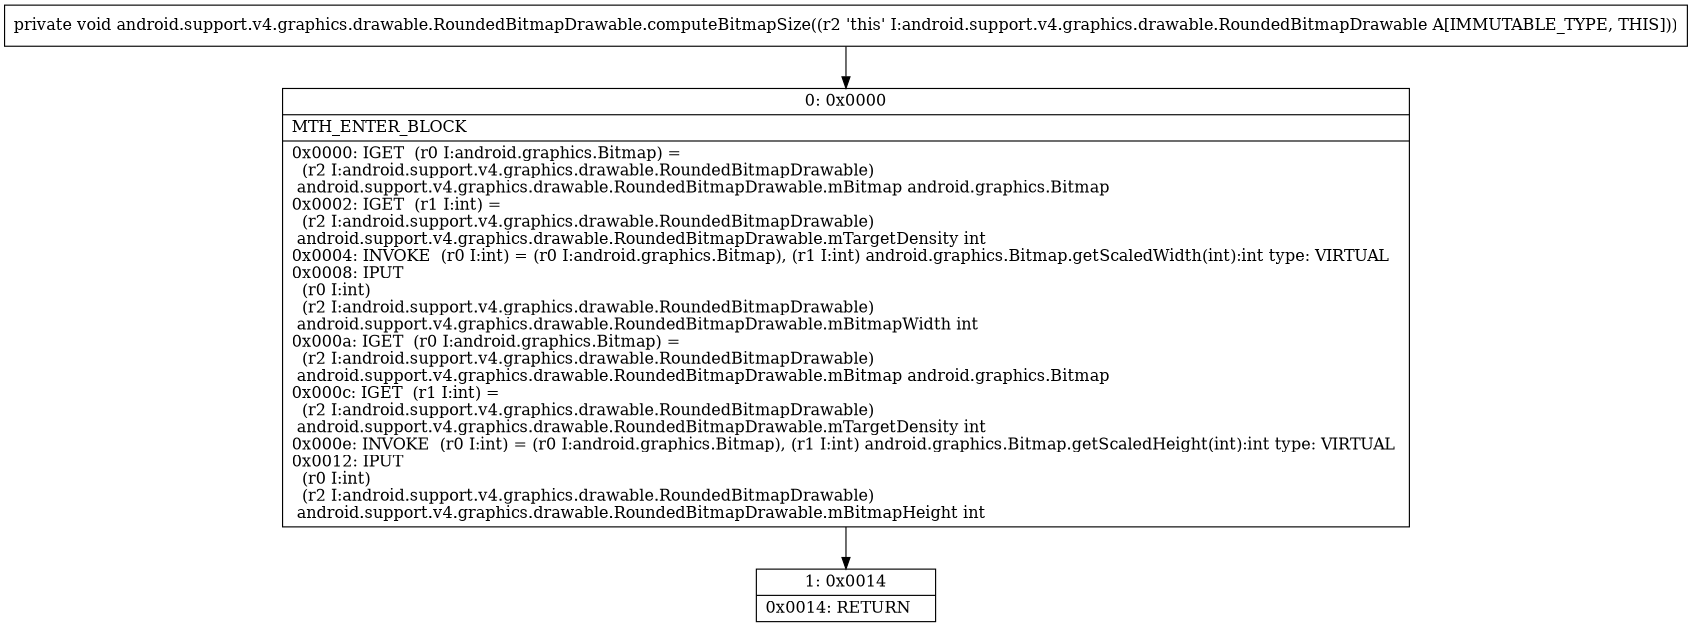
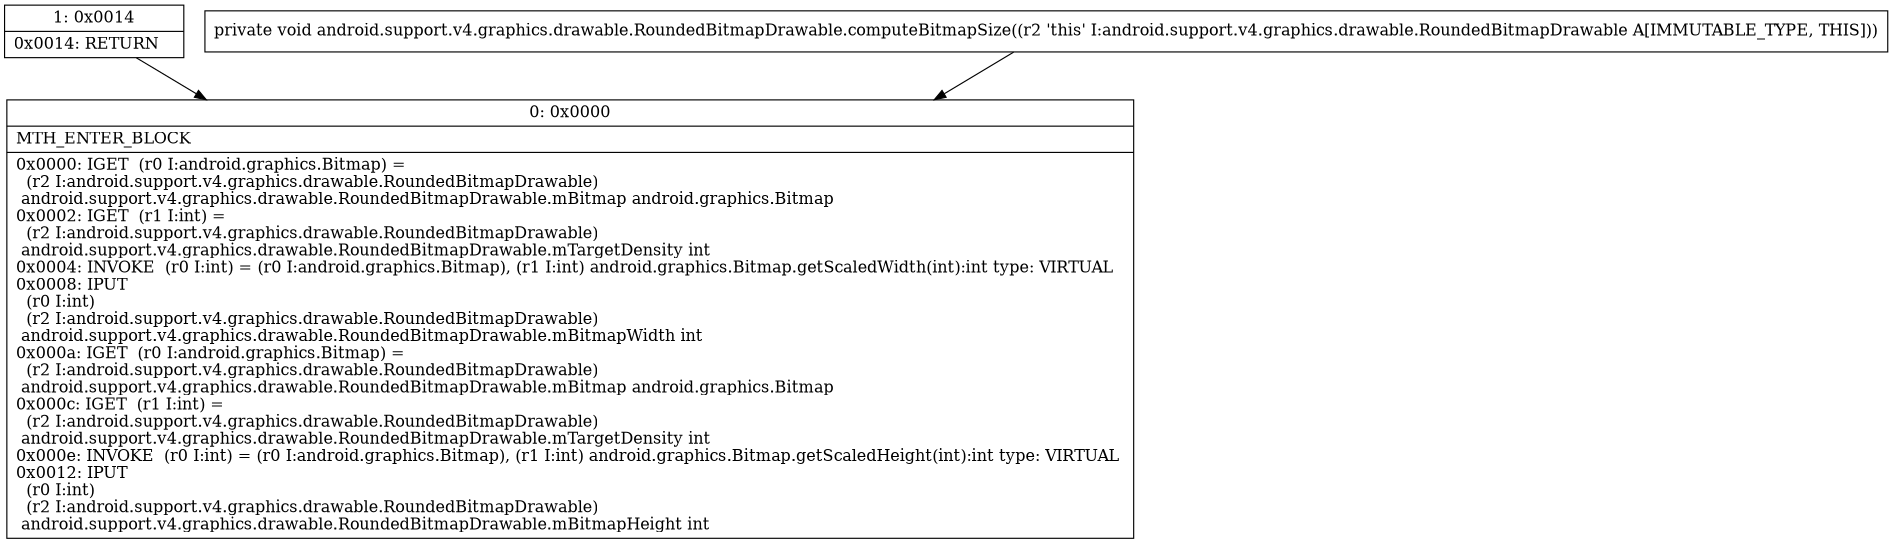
edge "0: 0x0000" -> "1: 0x0014": reversed
